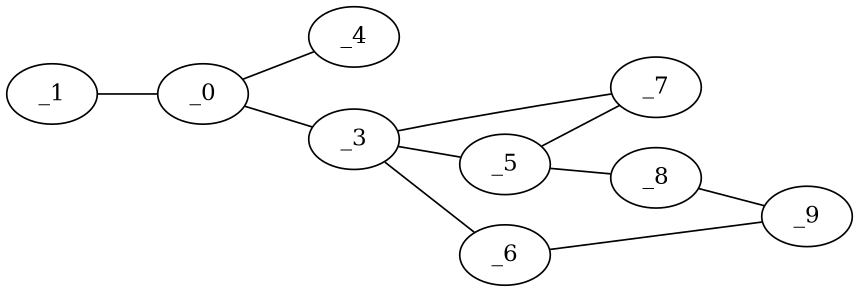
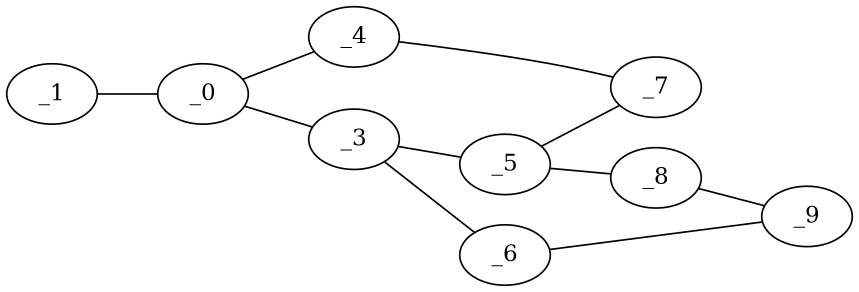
edge "_7" -- "_3": now "_7" -- "_4"
